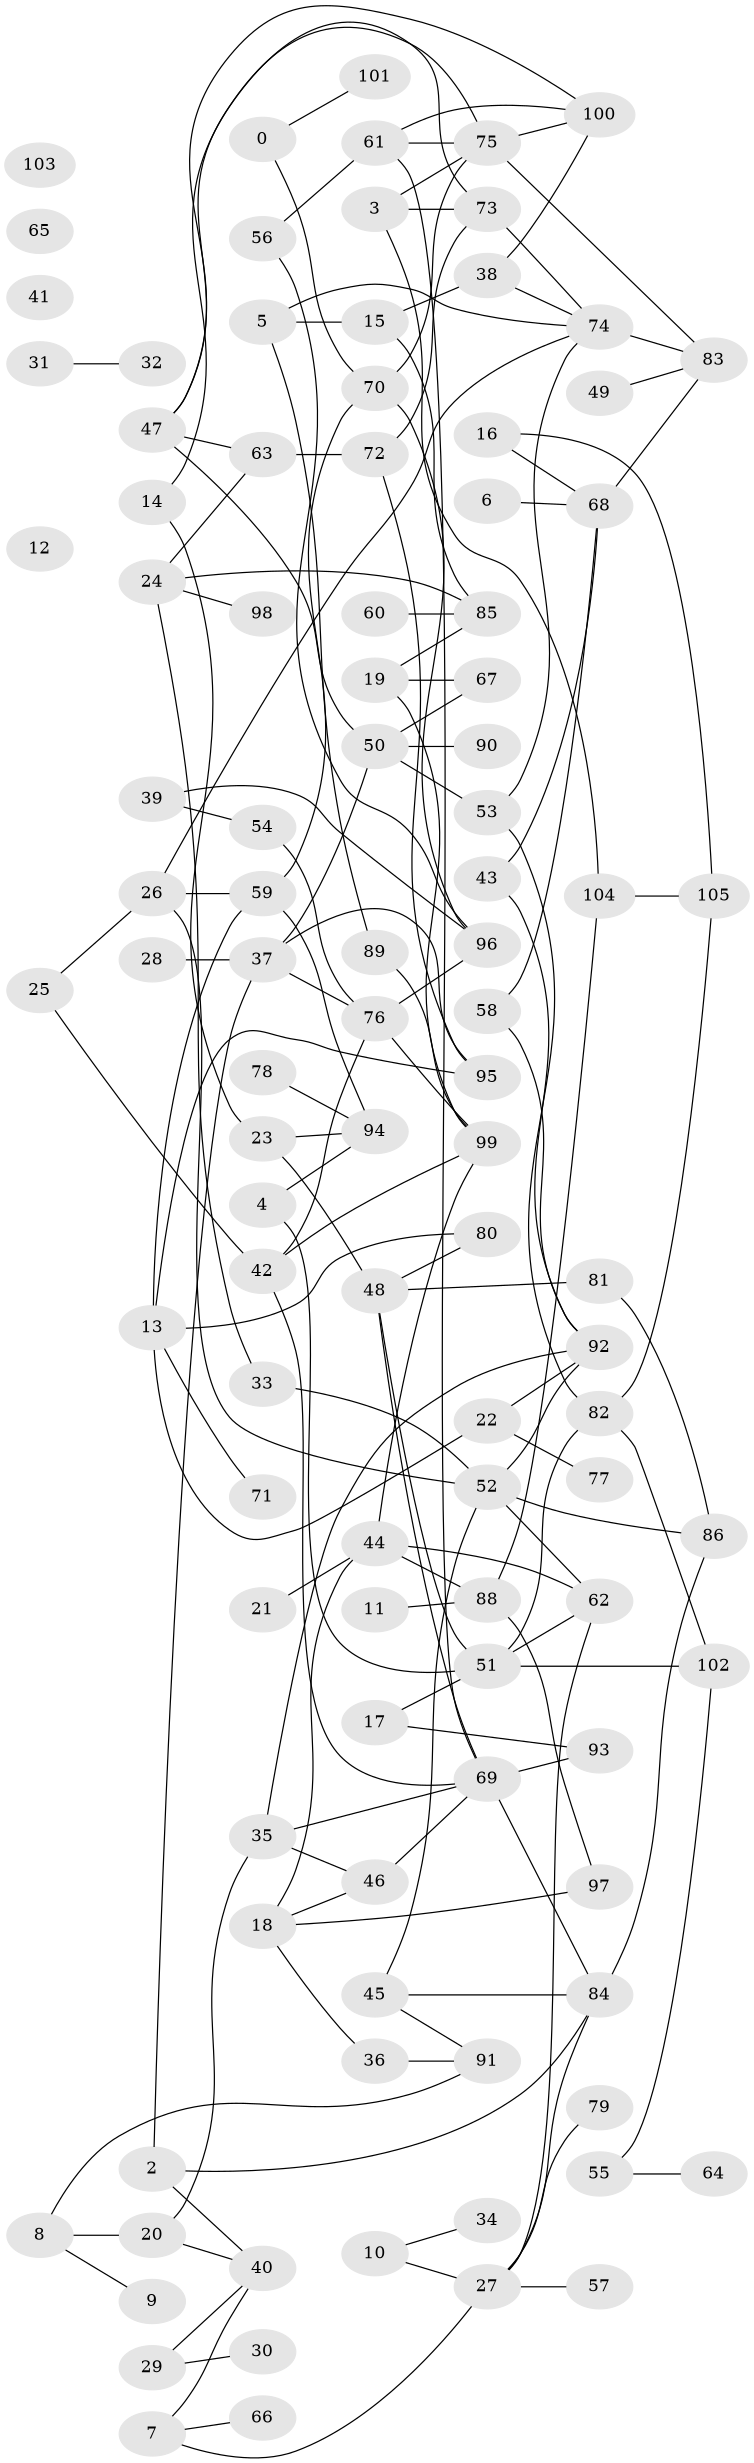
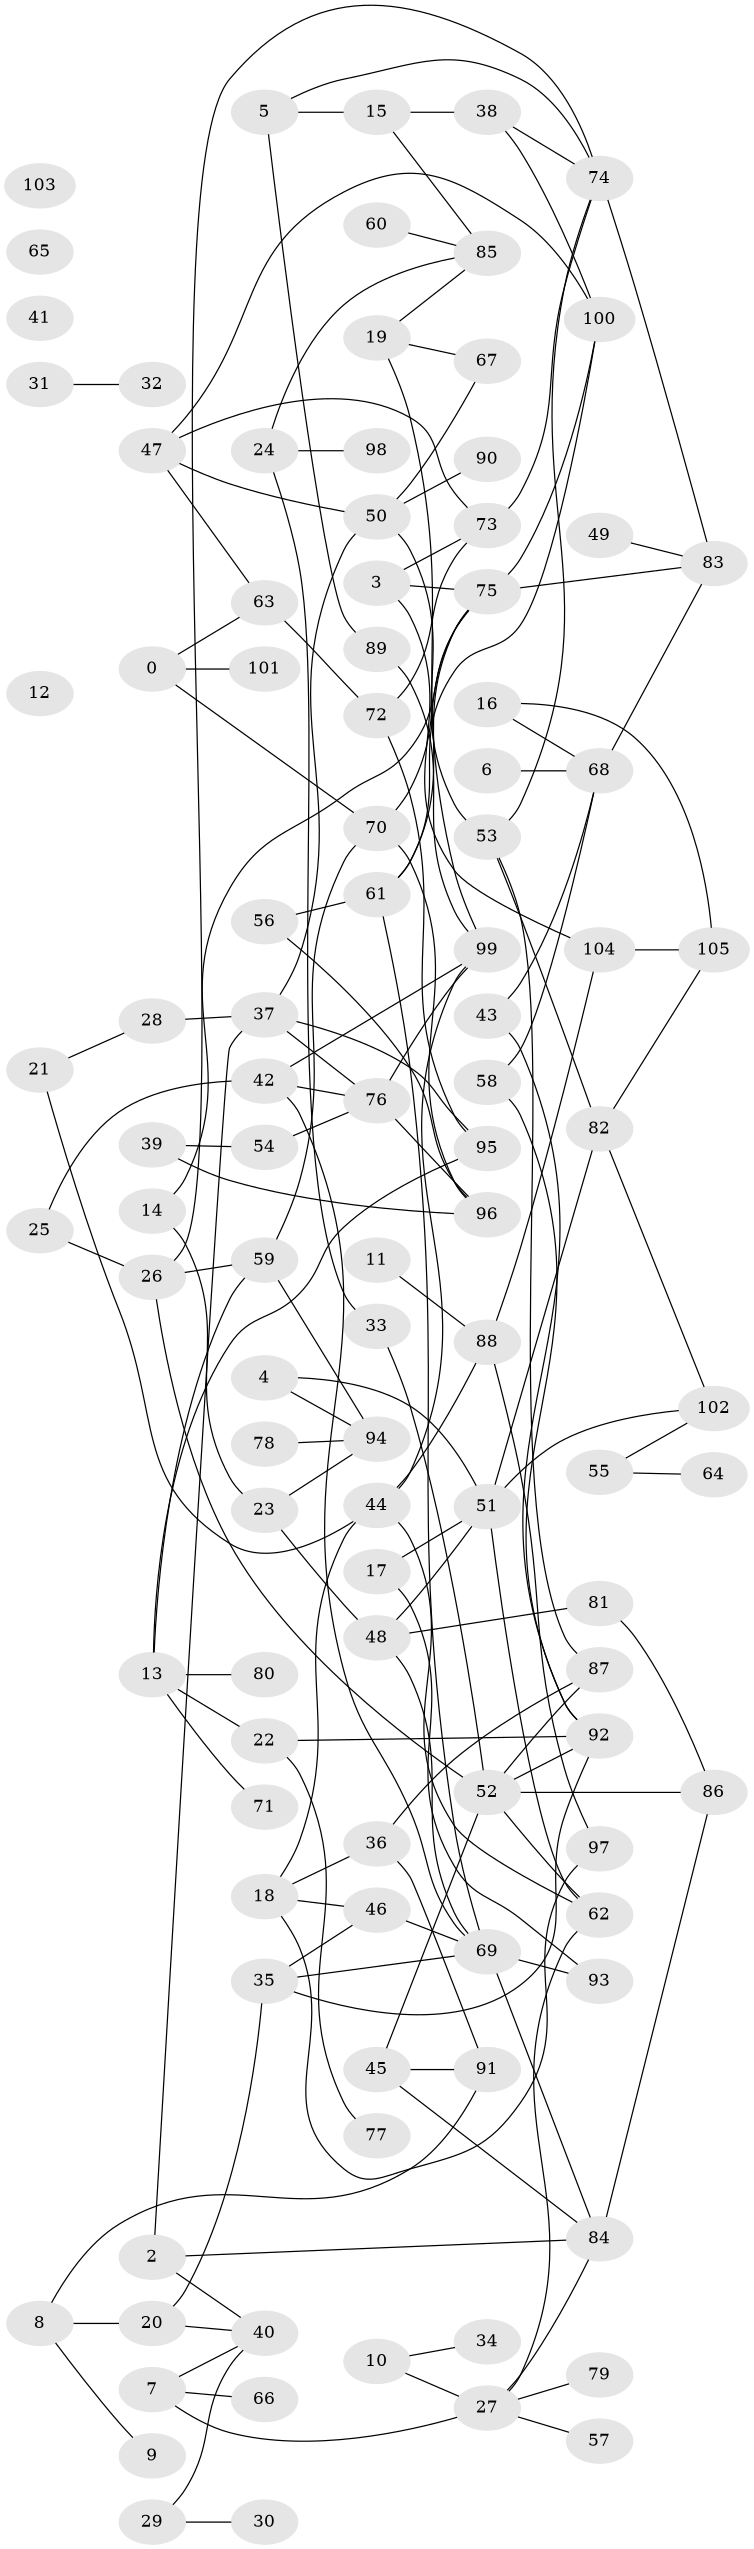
edge "63" -- "24": now "63" -- "0"
edge "28" -- "21": added
edge "80" -- "48": removed
node "87": added
